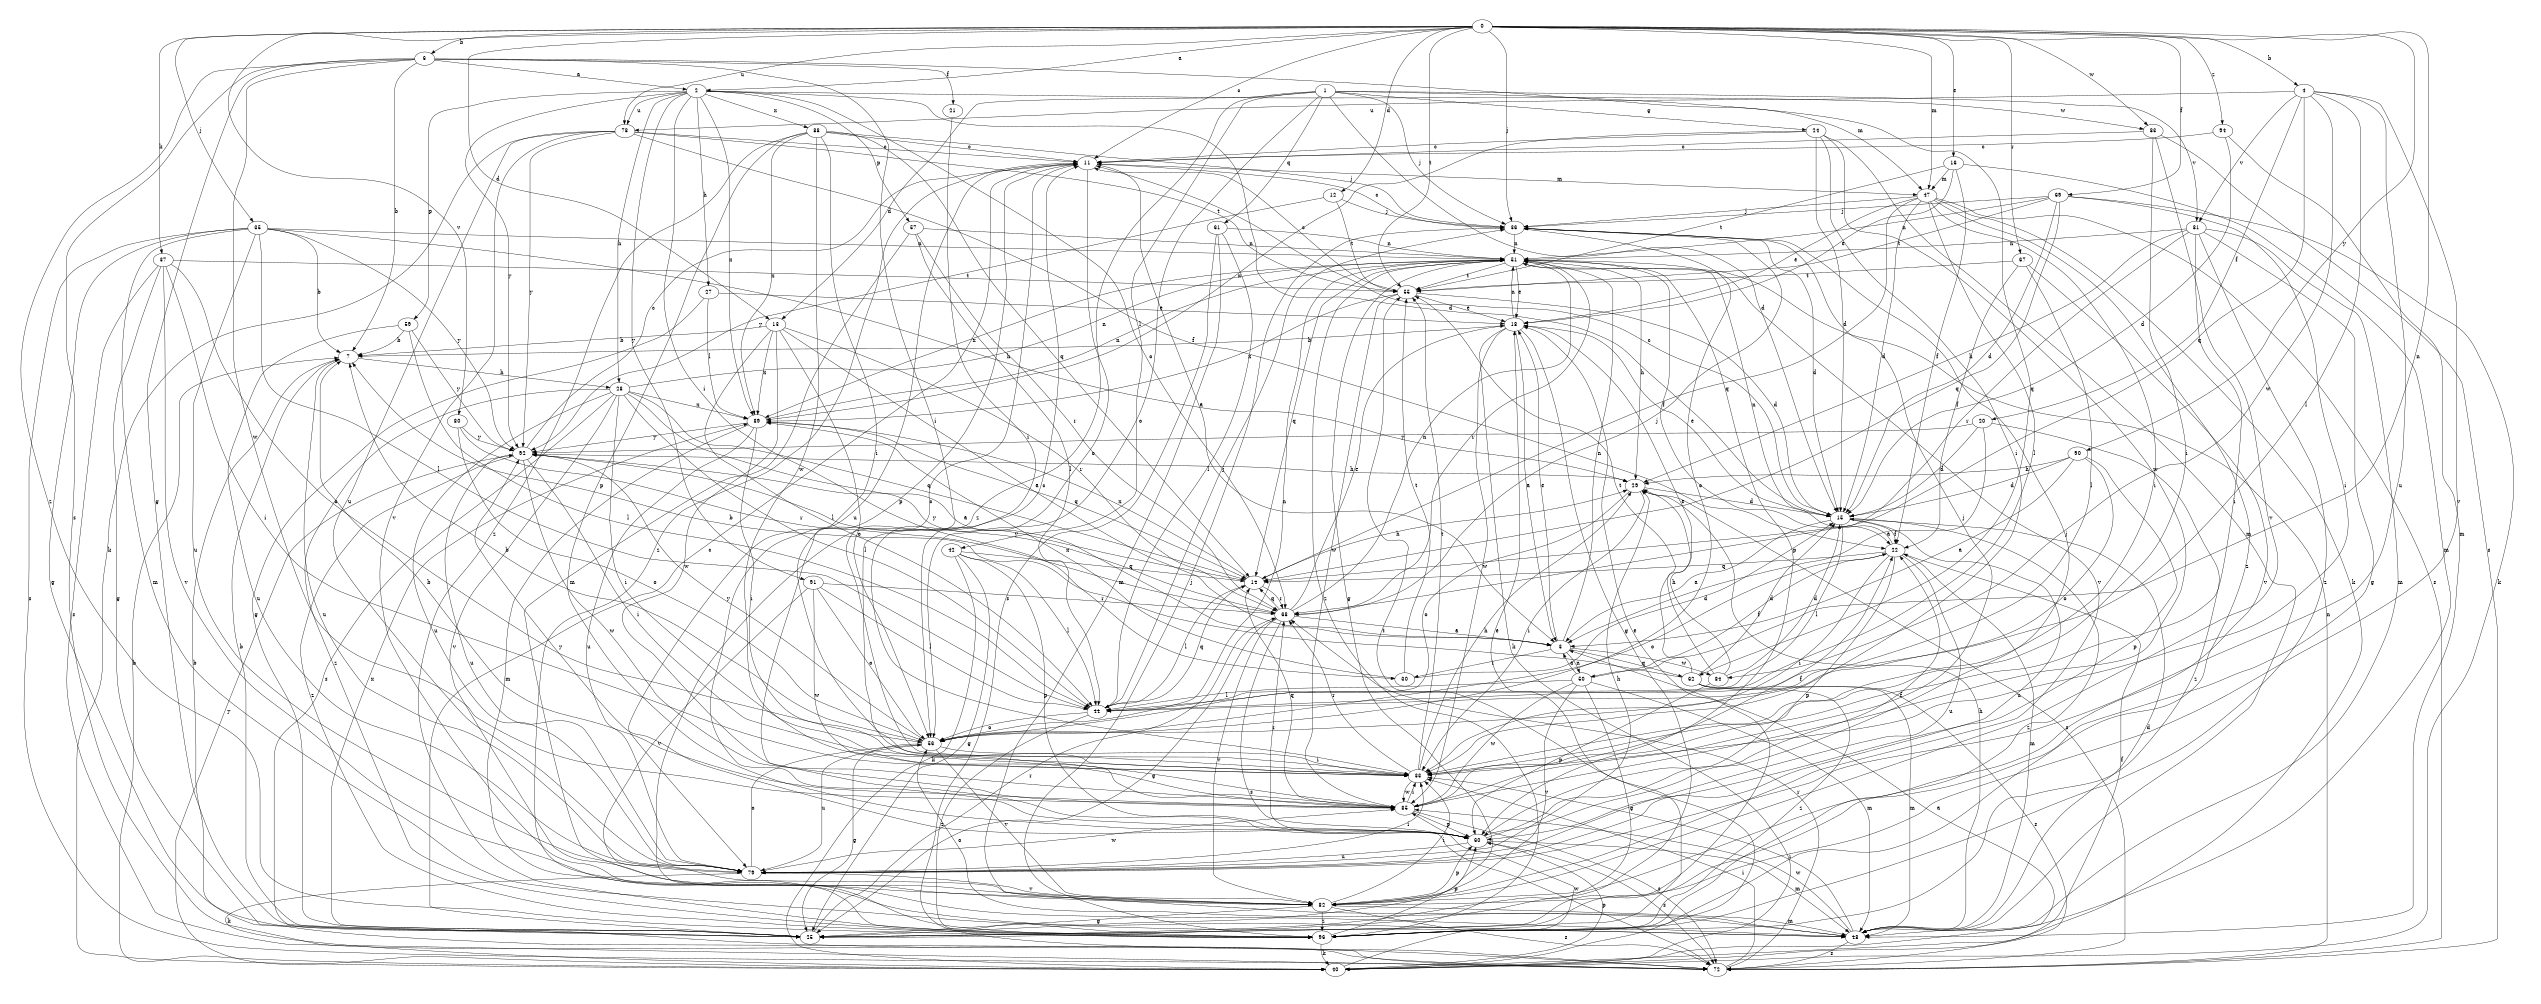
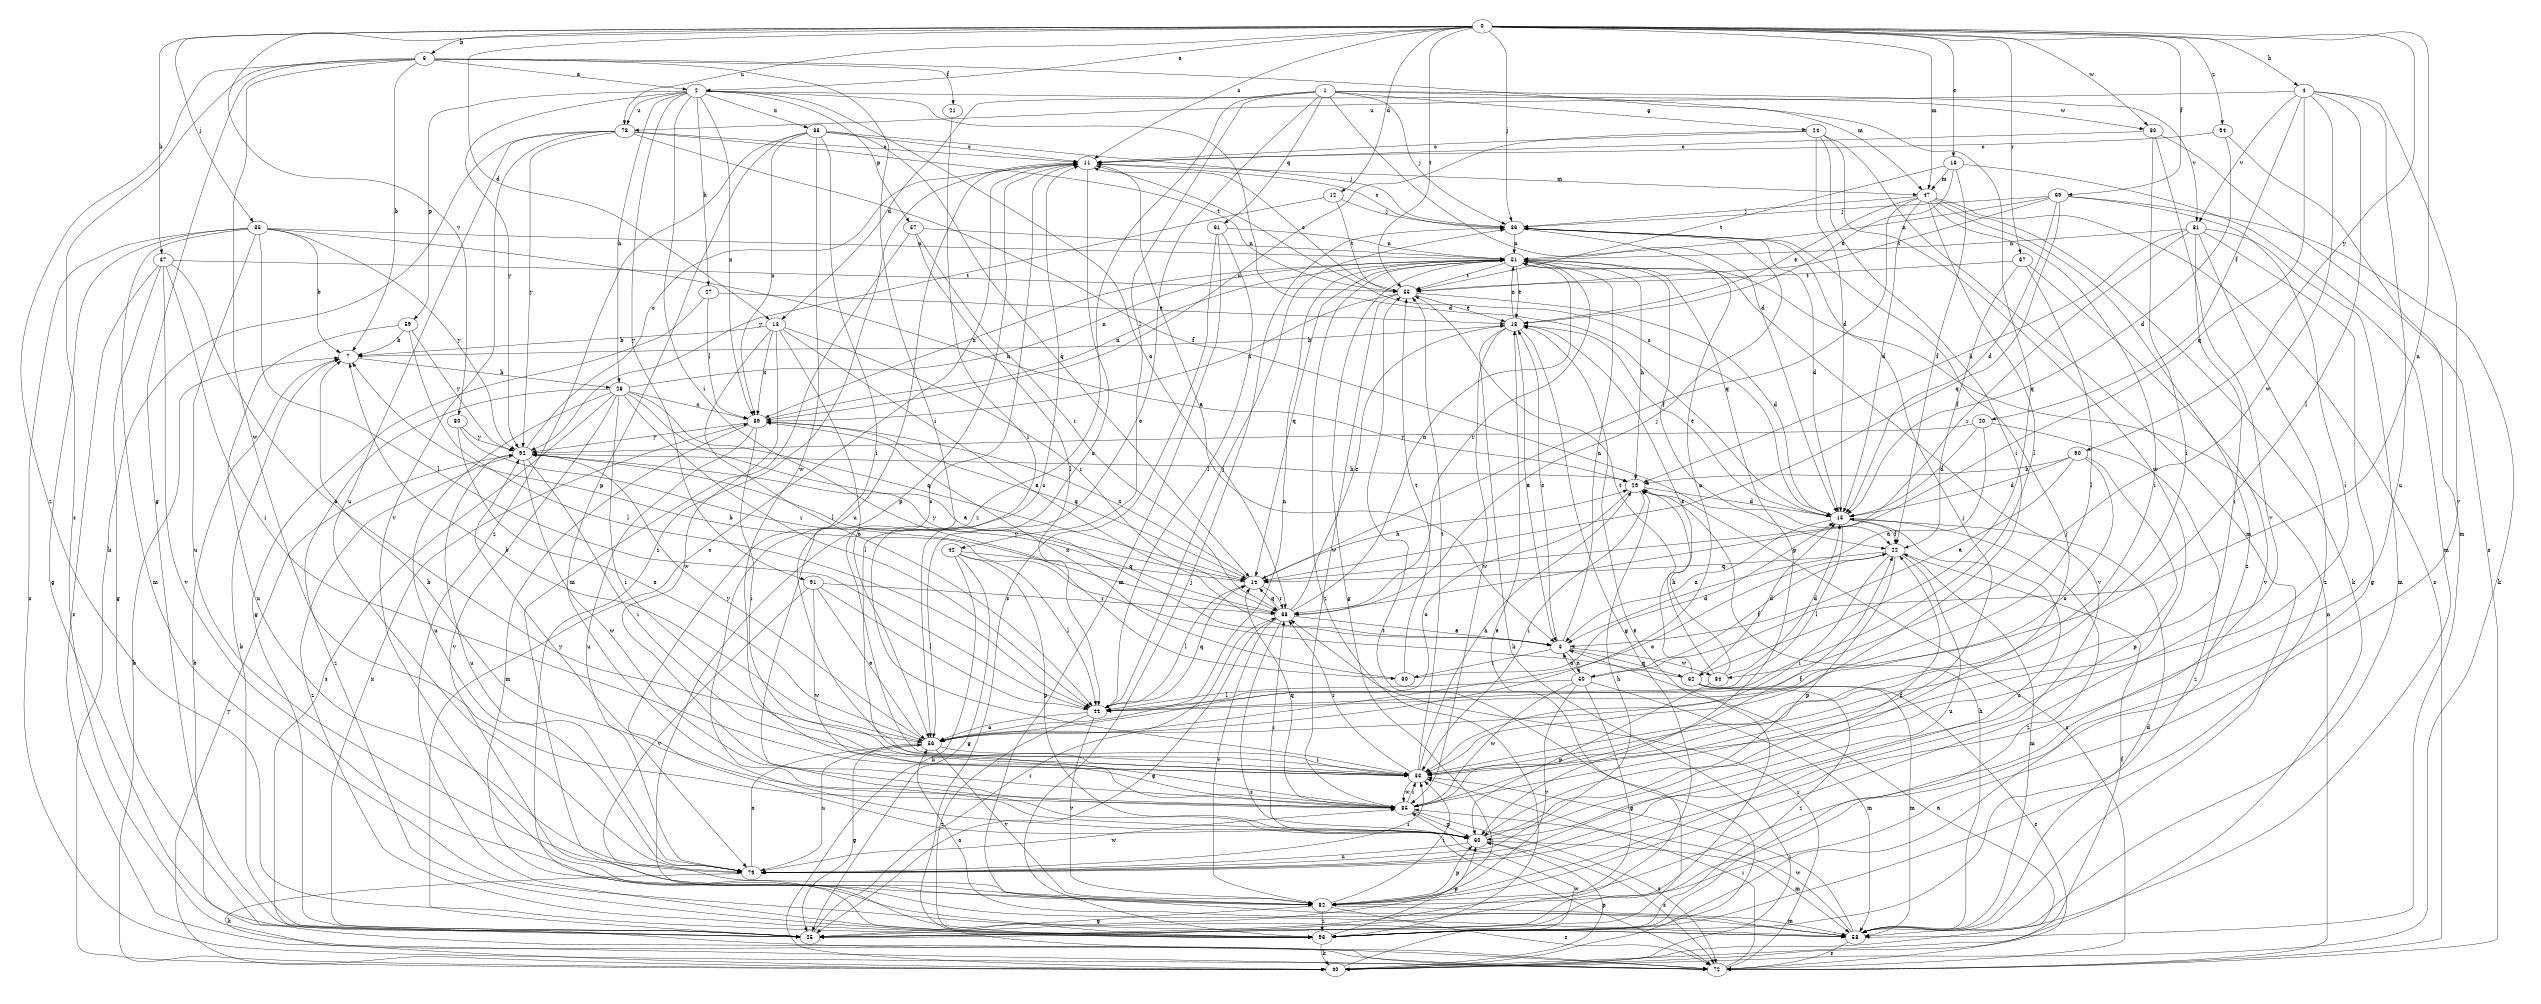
edge "22" -> "51": removed, label "n"
edge "7" -> "79": removed, label "u"
edge "79" -> "82": now "44" -> "82"
node "48": label "48" -> "58"
